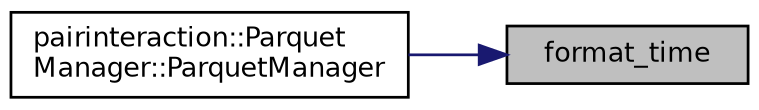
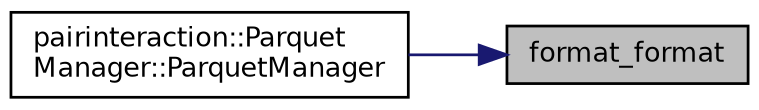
node "format_time": label "format_time" -> "format_format"
